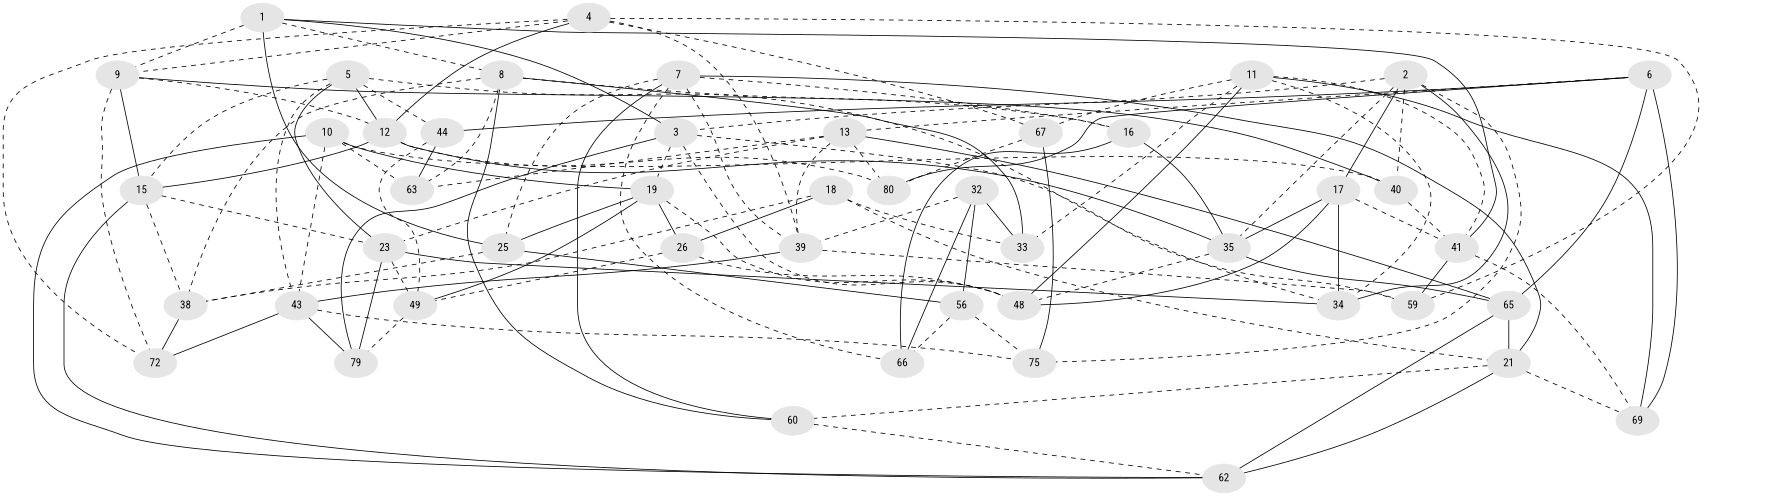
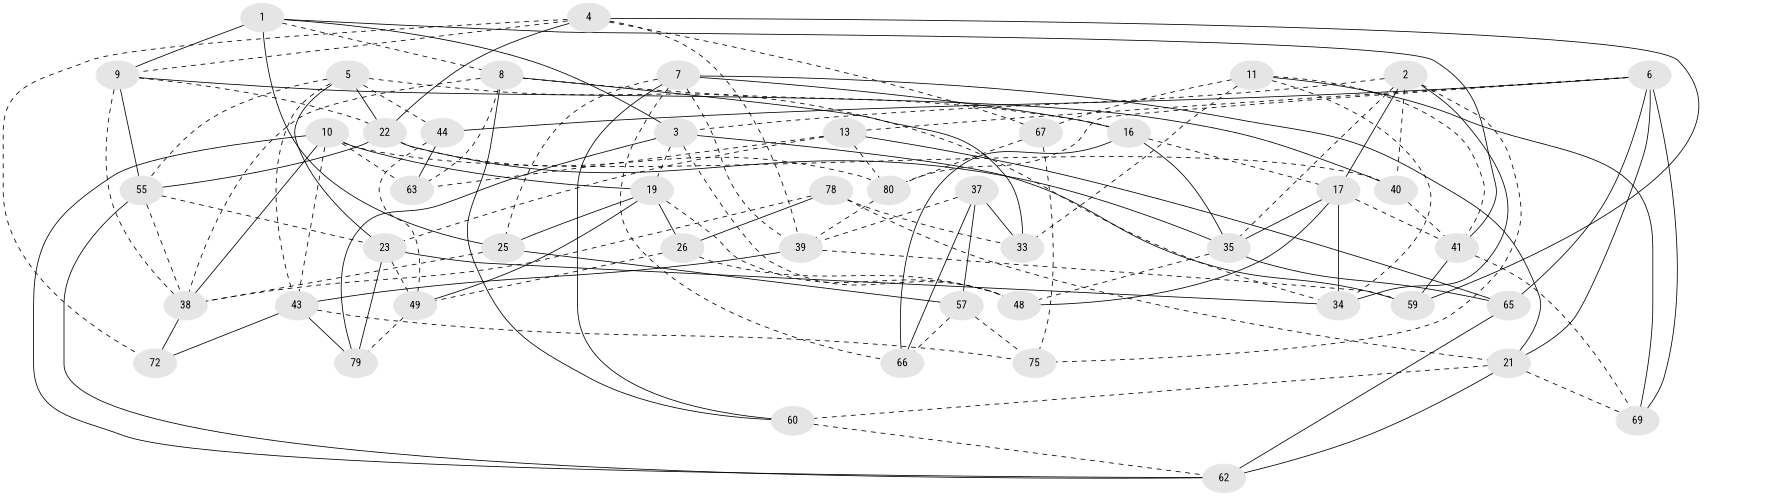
edge "4" -- "59": style dashed -> solid
edge "1" -- "9": style dashed -> solid
edge "7" -- "16": style dashed -> solid
node "12": label "12" -> "22"
edge "6" -- "80": style solid -> dashed
edge "3" -- "59": style dashed -> solid
edge "16" -- "17": added
edge "13" -- "39": now "80" -- "39"
edge "11" -- "48": removed
node "15": label "15" -> "55"
node "18": label "18" -> "78"
node "32": label "32" -> "37"
edge "9" -- "72": now "9" -- "38"
edge "10" -- "38": added
edge "67" -- "75": style solid -> dashed
node "56": label "56" -> "57"
edge "65" -- "21": now "6" -- "21"
